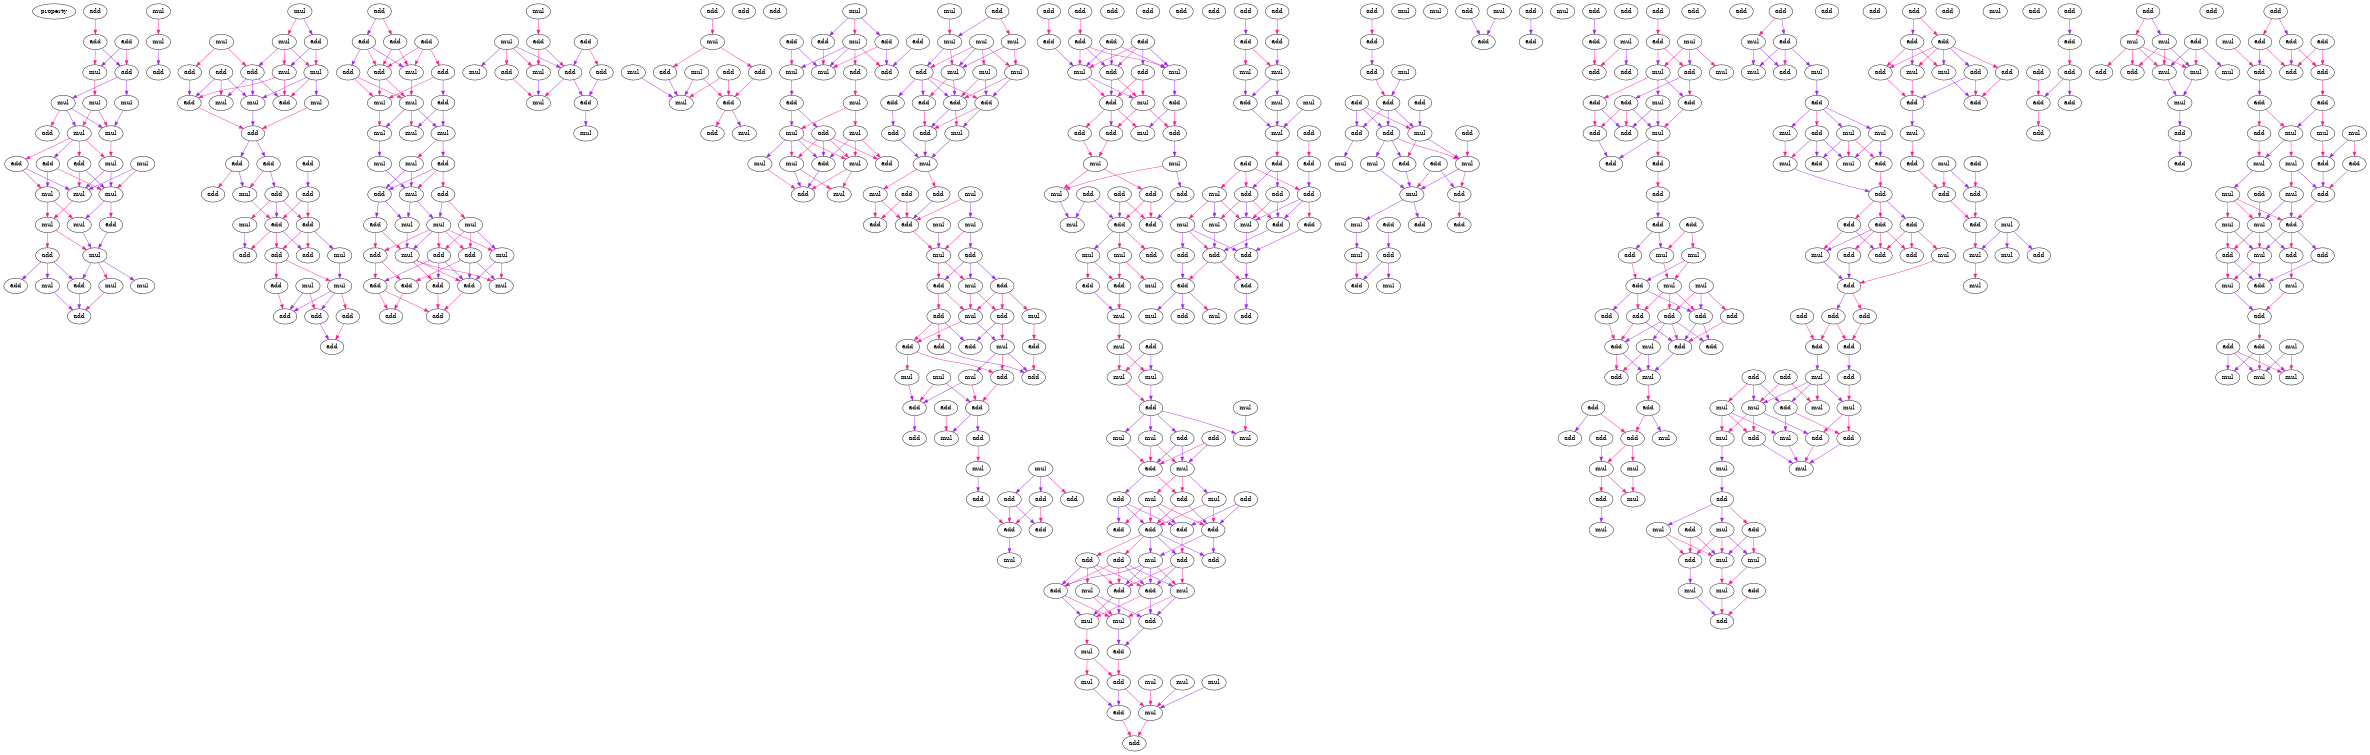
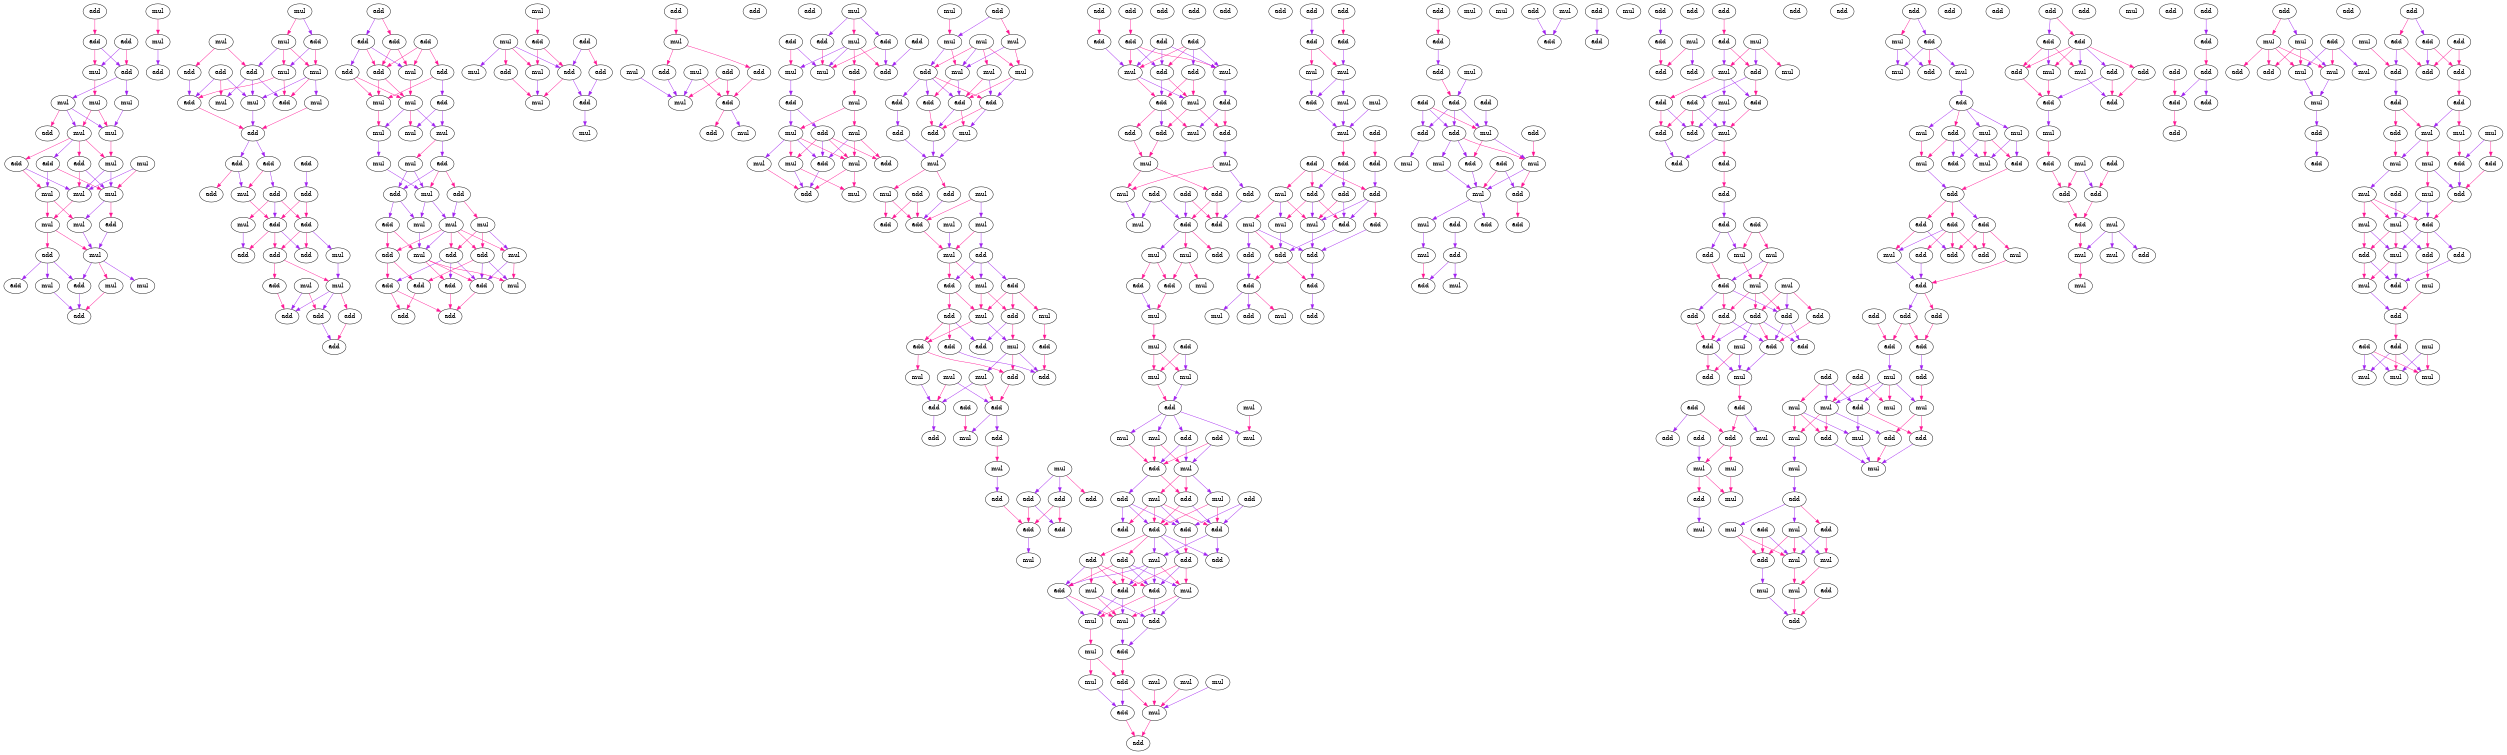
node "property": removed
